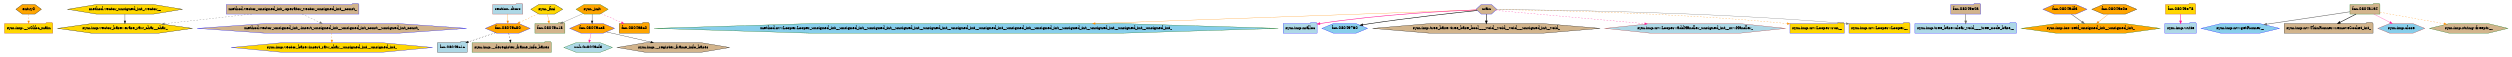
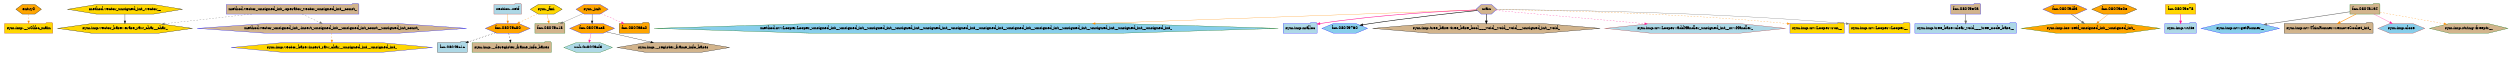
node "section..dtors": label "section..dtors" -> "section..setf"
node "sym._init": color darkgreen -> blue
edge "fcn.0804a1a4" -> "sym.imp.nv::ThinRunner::removeSocket_int_": color black -> darkorange
